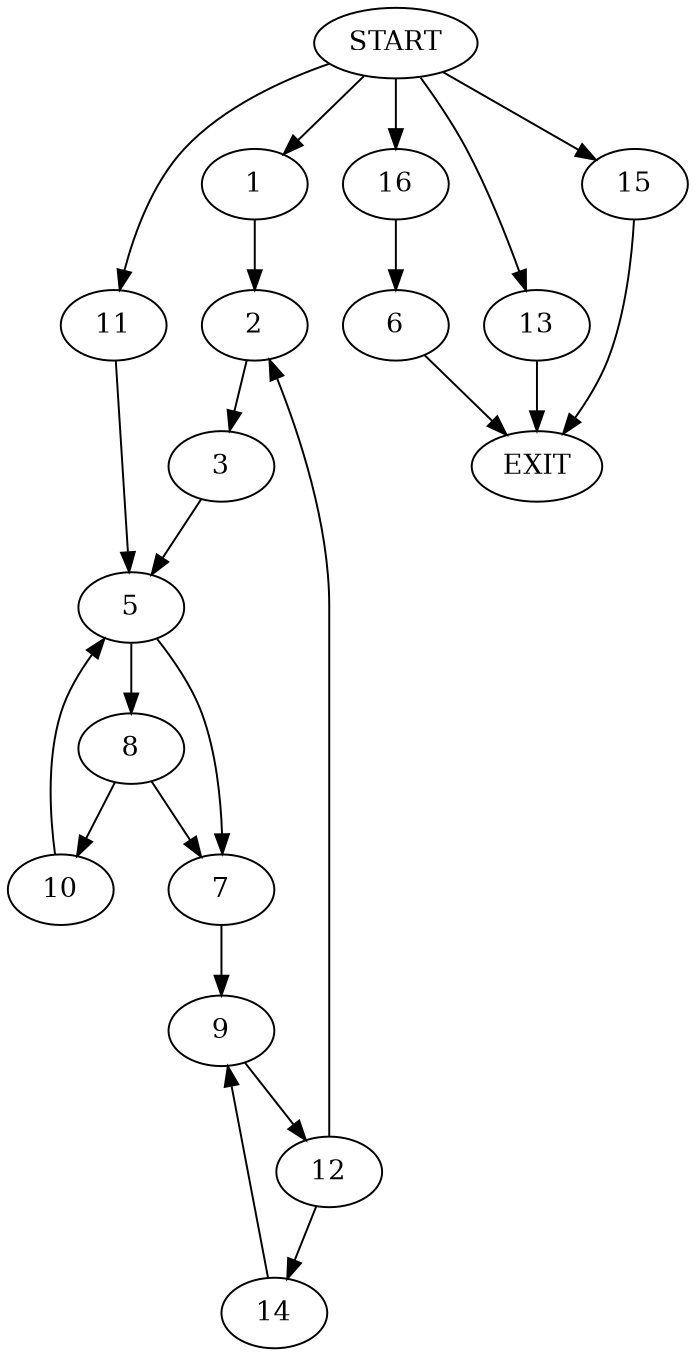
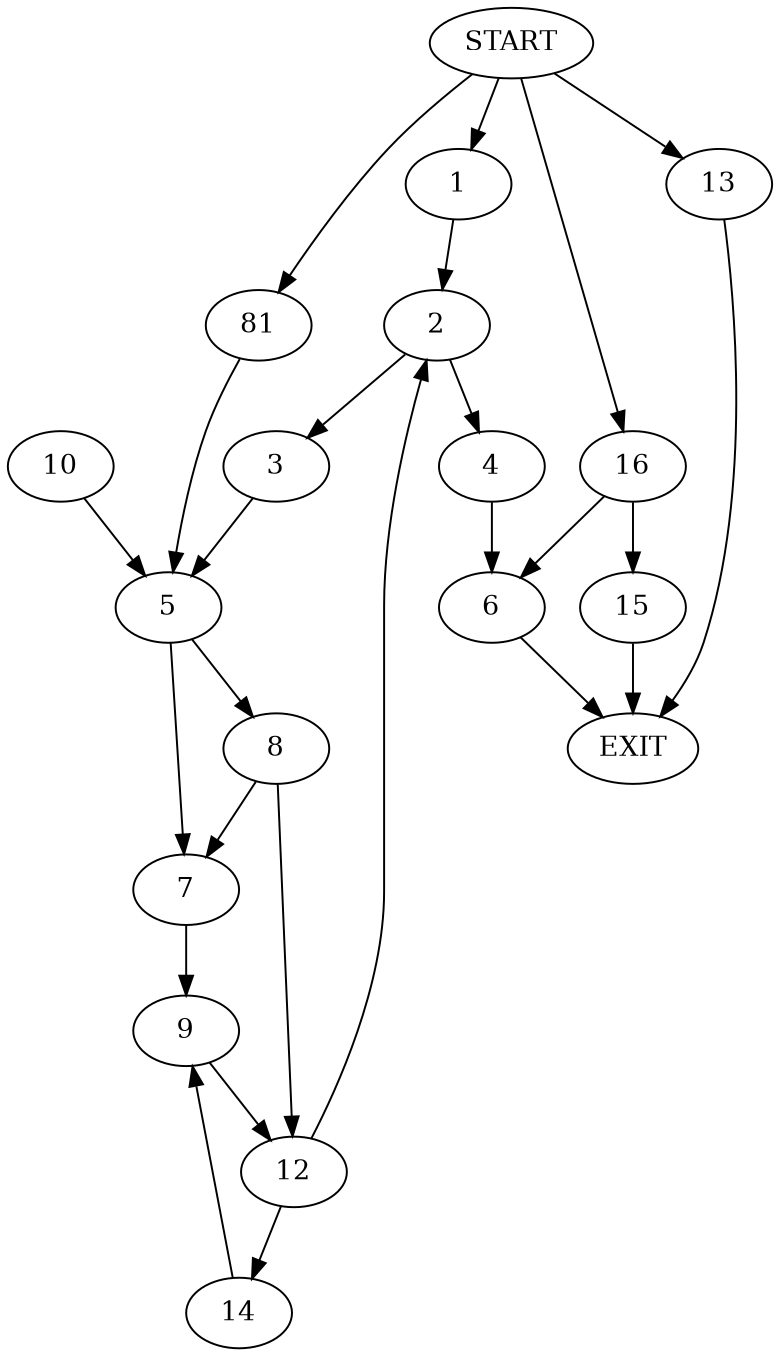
edge "START" -> "15": now "16" -> "15"
node "11": label "11" -> "81"
node "4": added
edge "8" -> "10": now "8" -> "12"
